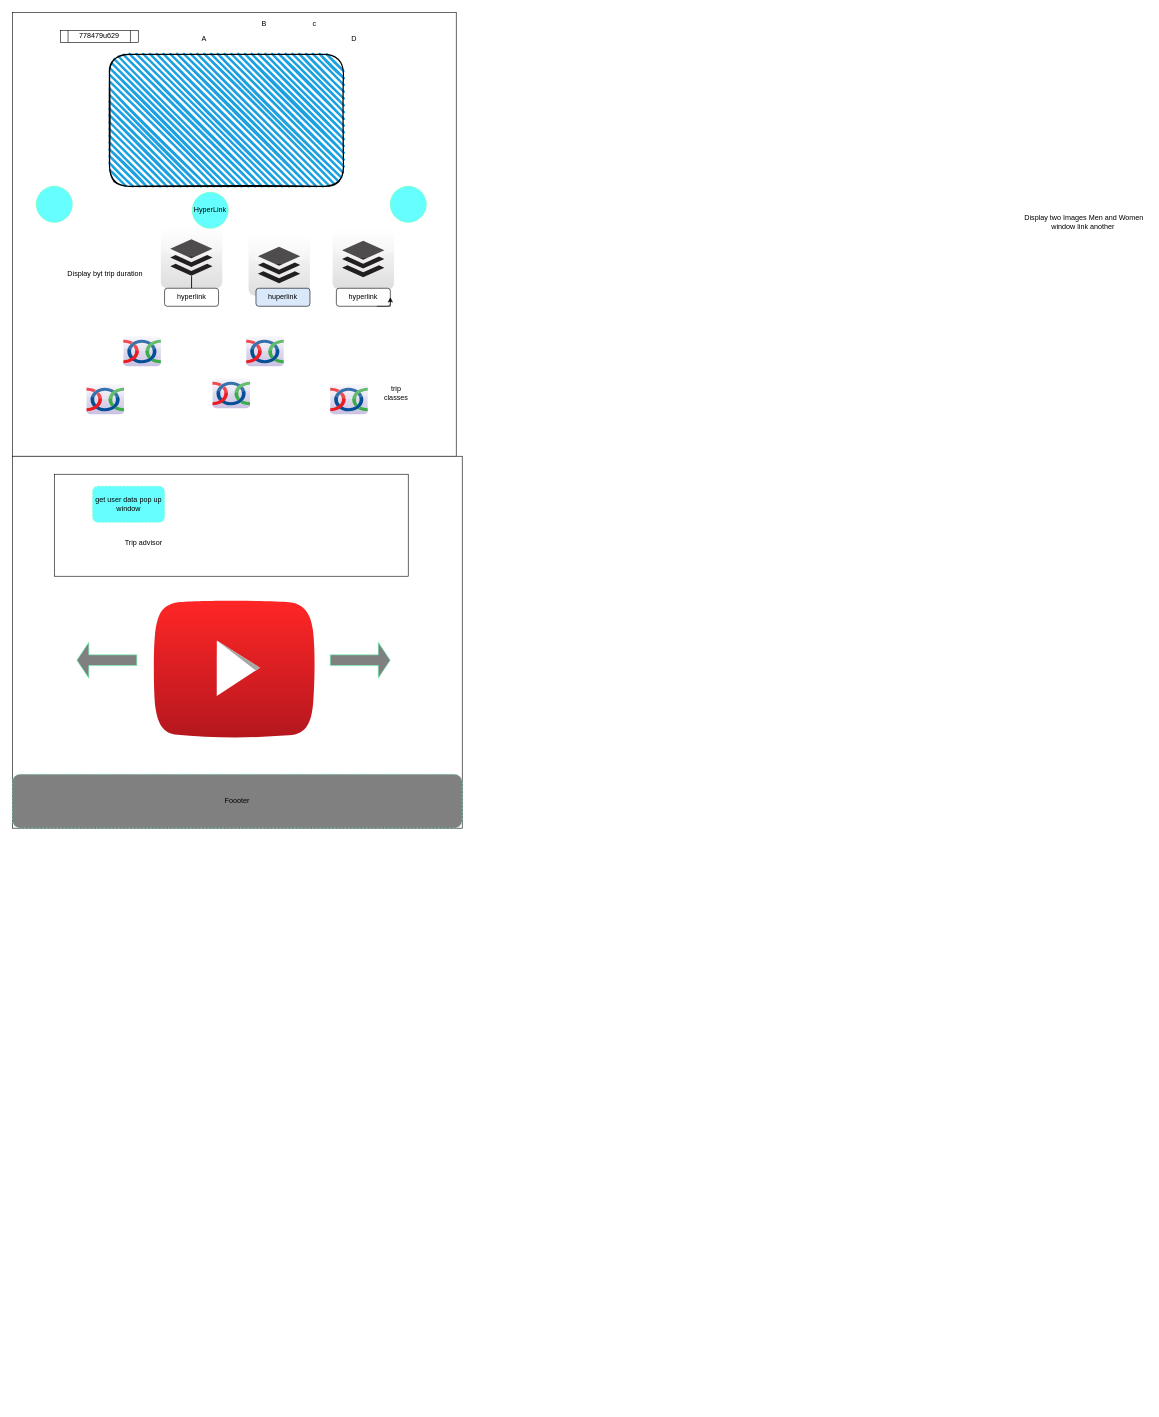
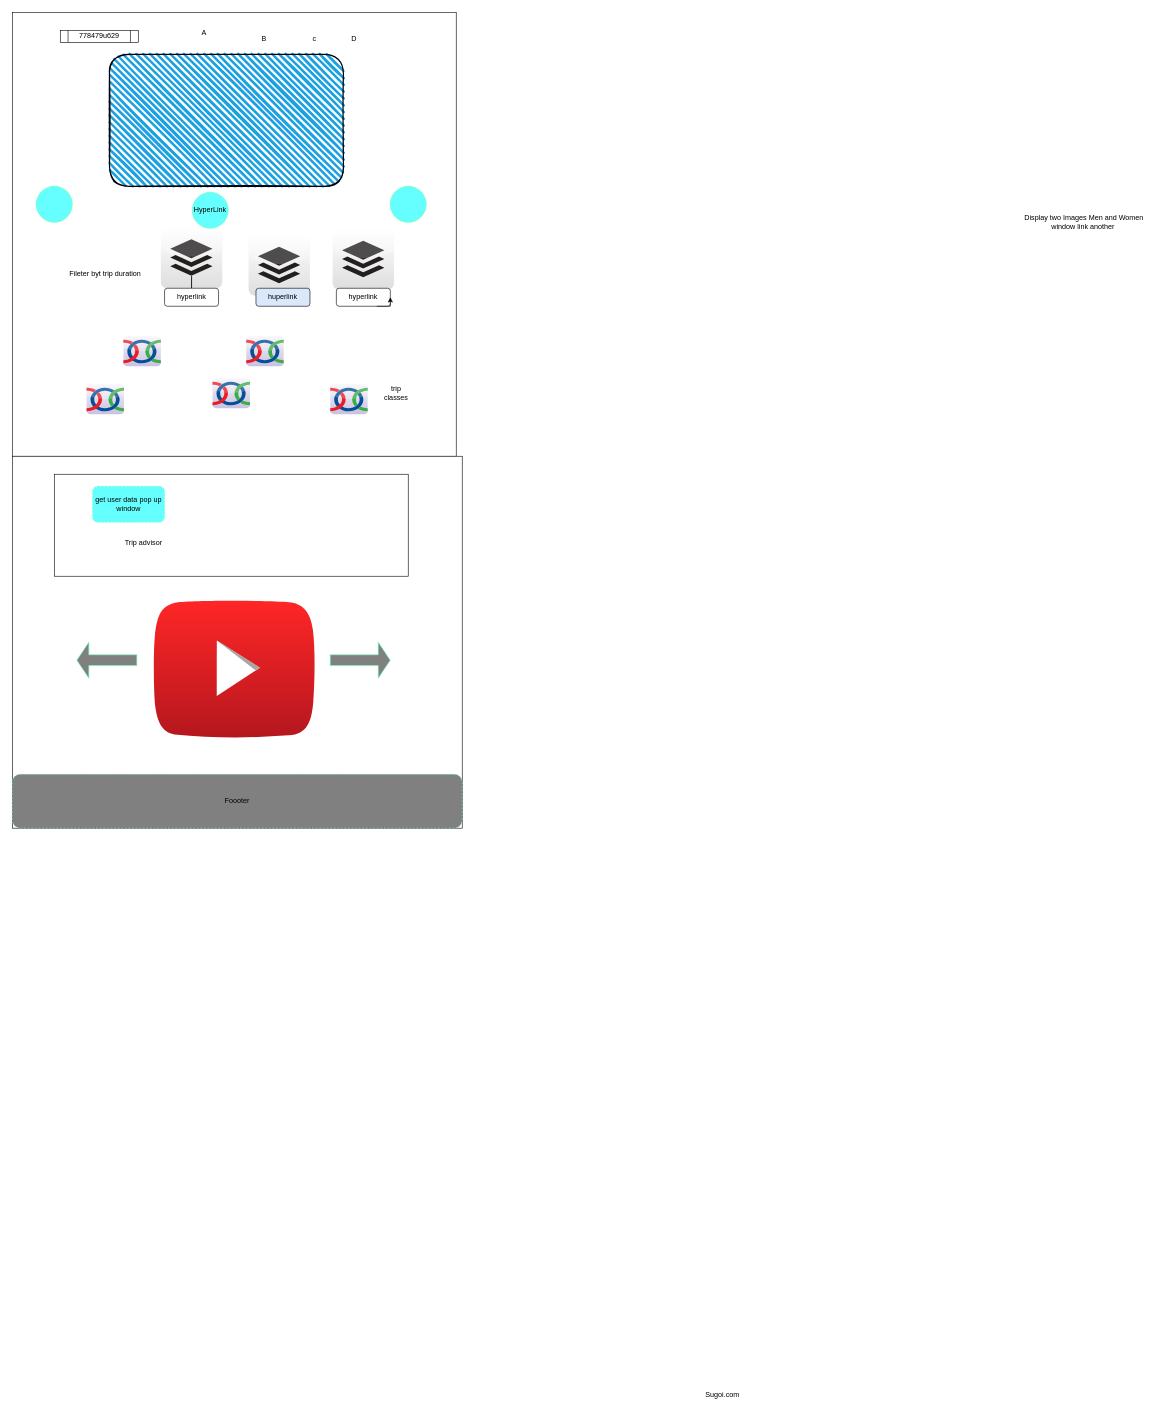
node "B": moved (264, 24) -> (264, 39)
node "c": moved (315, 24) -> (315, 39)
node "A": moved (204, 39) -> (204, 33)
node "Display byt trip duration": label "Display byt trip duration" -> "Fileter byt trip duration"
node "Sugoi.com": added
